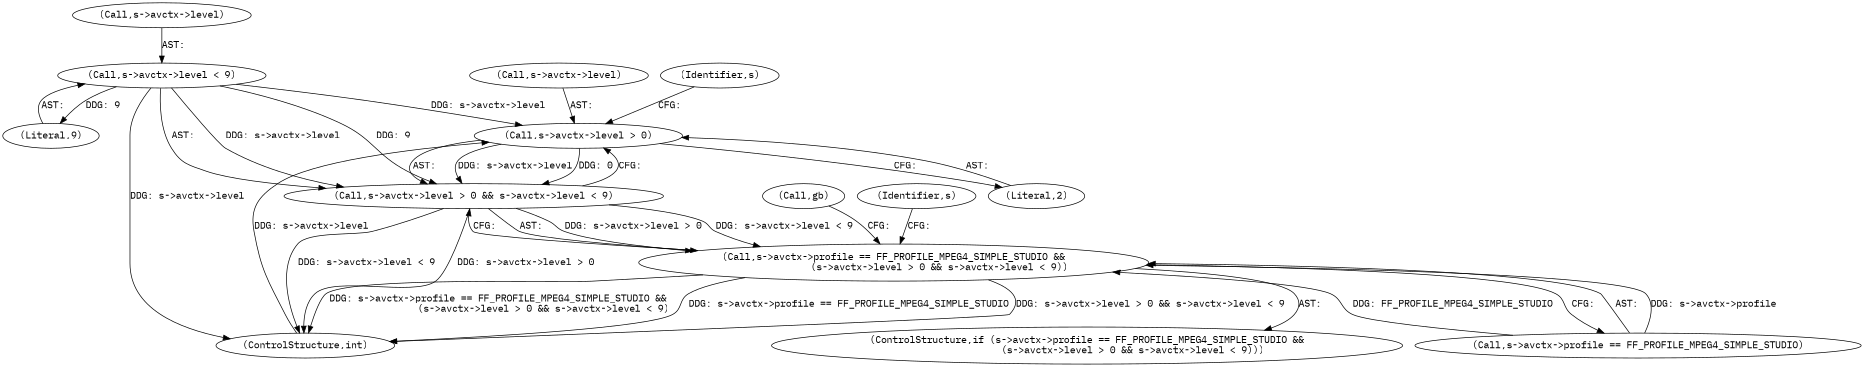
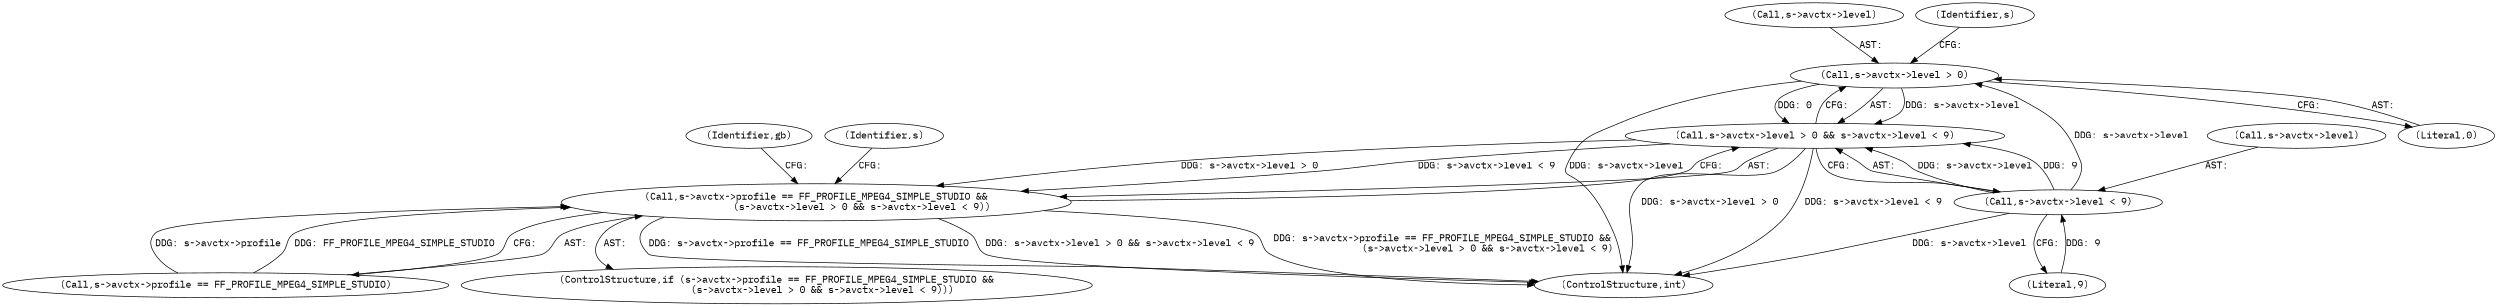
edge "(Literal,9)" -> "(Call,s->avctx->level < 9)": label "AST: " -> "DDG: 9"
edge "(Call,s->avctx->level < 9)" -> "(Literal,9)": label "DDG: 9" -> "CFG: "
edge "(ControlStructure,int)" -> "(Call,s->avctx->level > 0)": reversed
edge "(Call,s->avctx->level > 0 && s->avctx->level < 9)" -> "(Call,s->avctx->level < 9)": added, label "CFG:"
node "(Call,gb)": label "(Call,gb)" -> "(Identifier,gb)"
node "(Literal,2)": label "(Literal,2)" -> "(Literal,0)"
